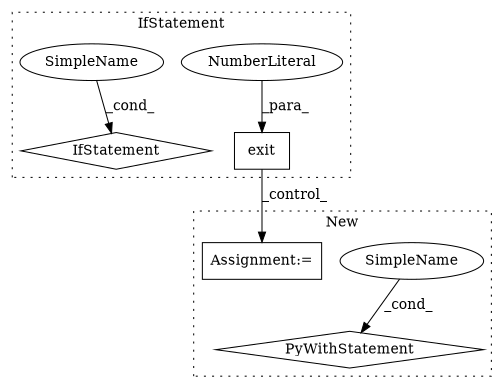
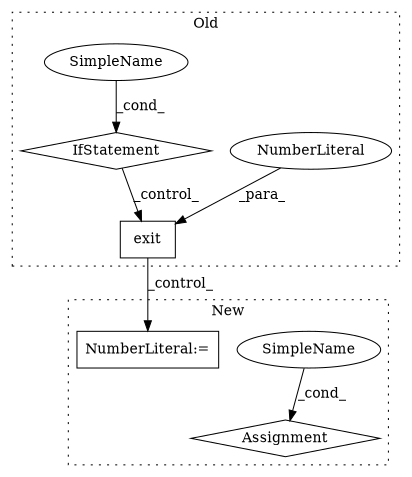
cluster "IfStatement": label "IfStatement" -> "Old"
edge "IfStatement" -> "exit": added, label "_control_"
node "Assignment:=": label "Assignment:=" -> "NumberLiteral:="
node "PyWithStatement": label "PyWithStatement" -> "Assignment"
